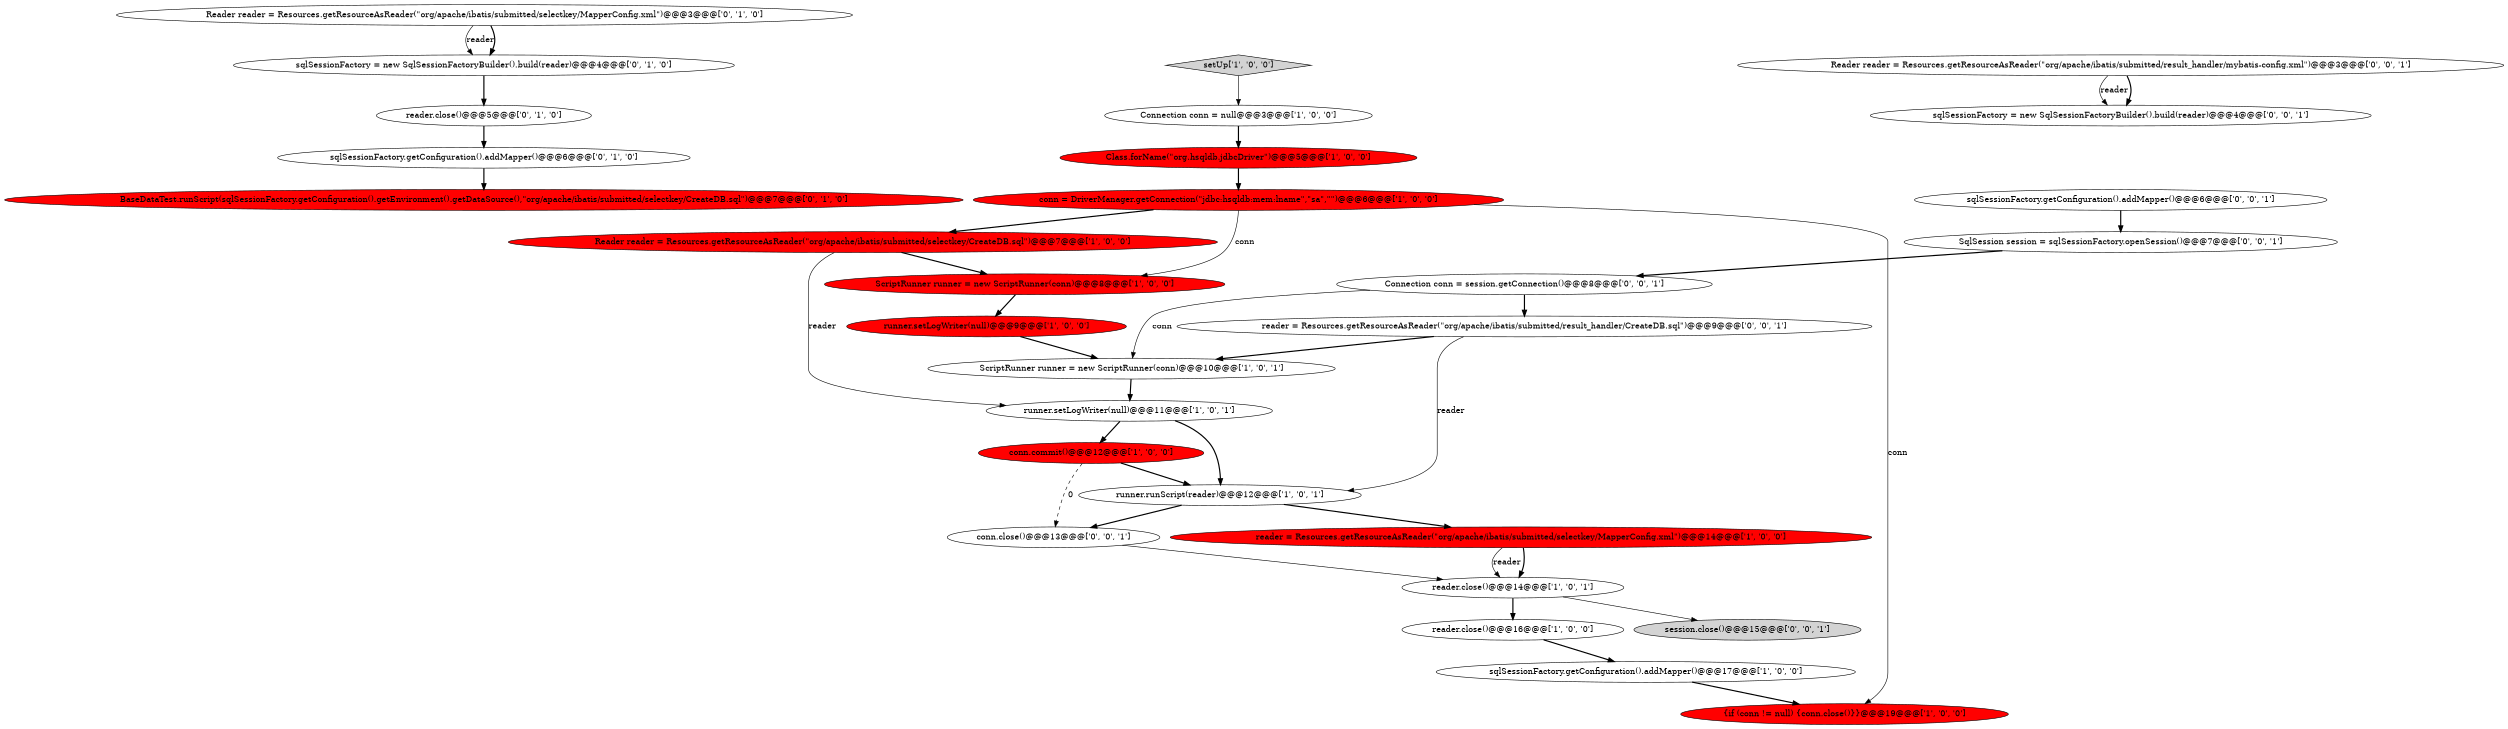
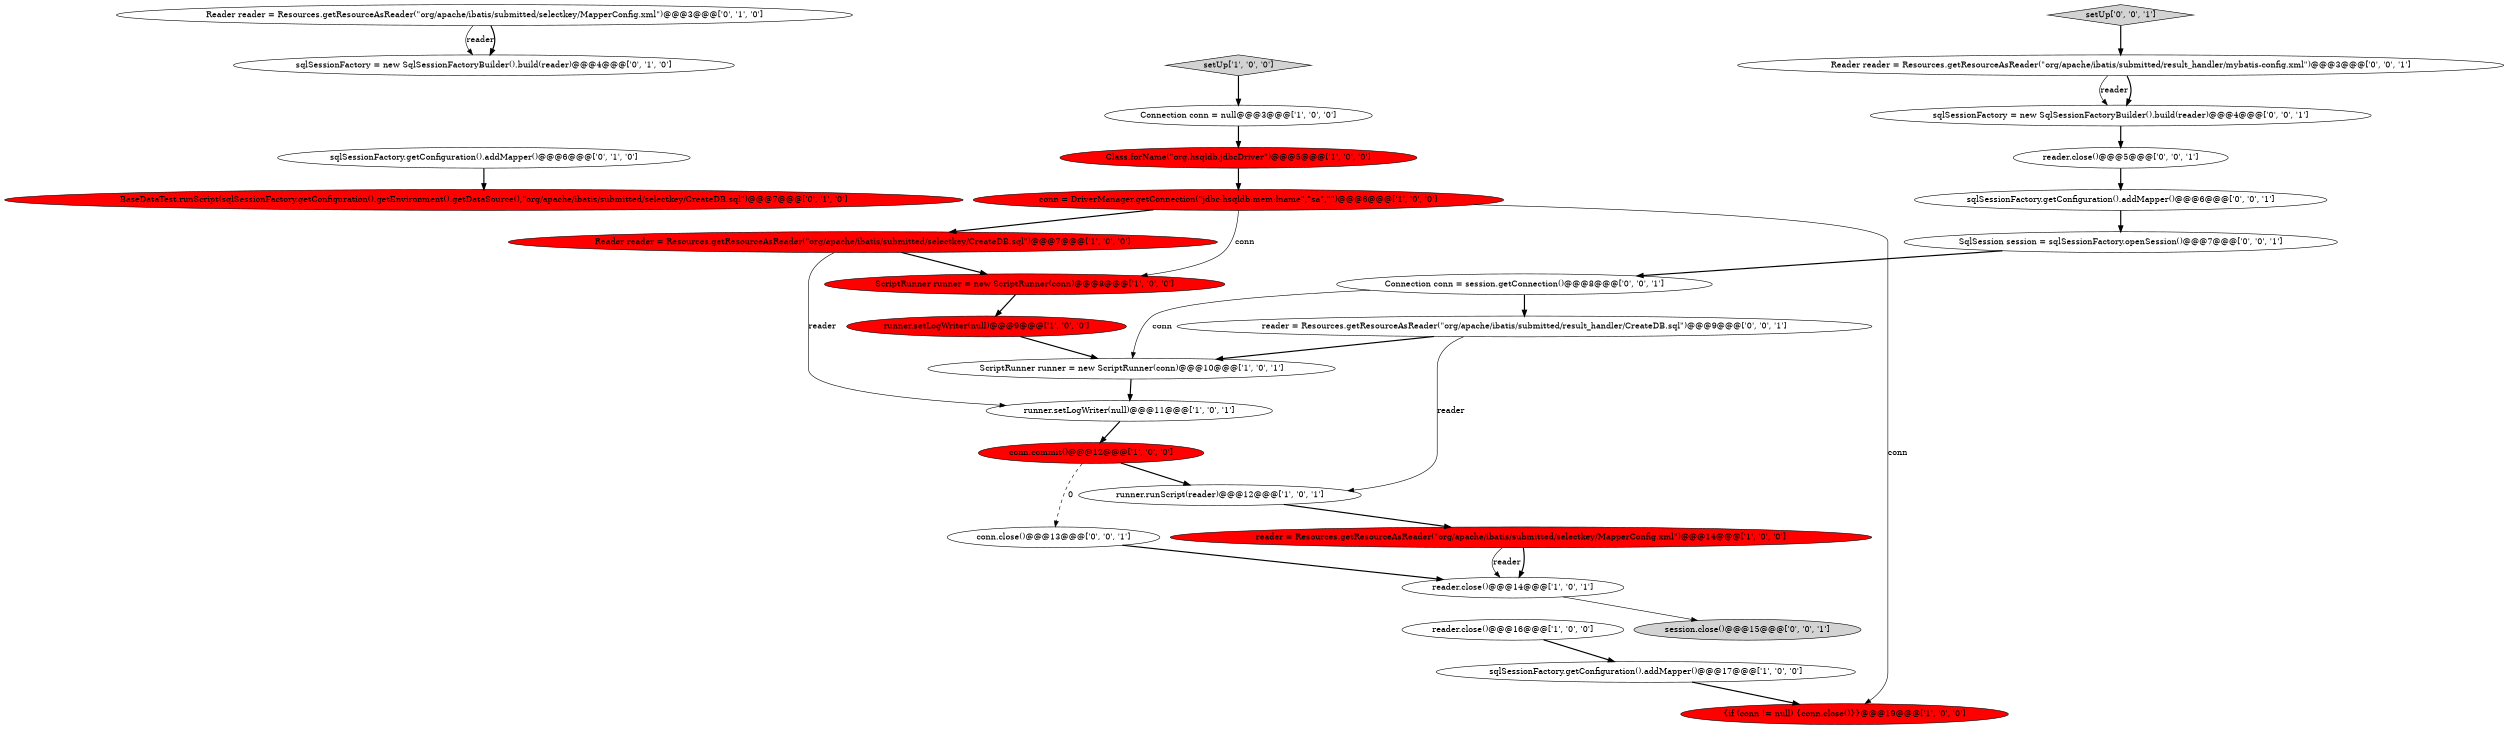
node "setUp['0', '0', '1']": added
edge "setUp['1', '0', '0']" -> "Connection conn = null@@@3@@@['1', '0', '0']": style solid -> bold
node "reader.close()@@@5@@@['0', '1', '0']": removed
node "reader.close()@@@5@@@['0', '0', '1']": added
edge "runner.setLogWriter(null)@@@11@@@['1', '0', '1']" -> "runner.runScript(reader)@@@12@@@['1', '0', '1']": removed
edge "runner.runScript(reader)@@@12@@@['1', '0', '1']" -> "conn.close()@@@13@@@['0', '0', '1']": removed
edge "conn.close()@@@13@@@['0', '0', '1']" -> "reader.close()@@@14@@@['1', '0', '1']": style solid -> bold
edge "reader.close()@@@14@@@['1', '0', '1']" -> "reader.close()@@@16@@@['1', '0', '0']": removed
